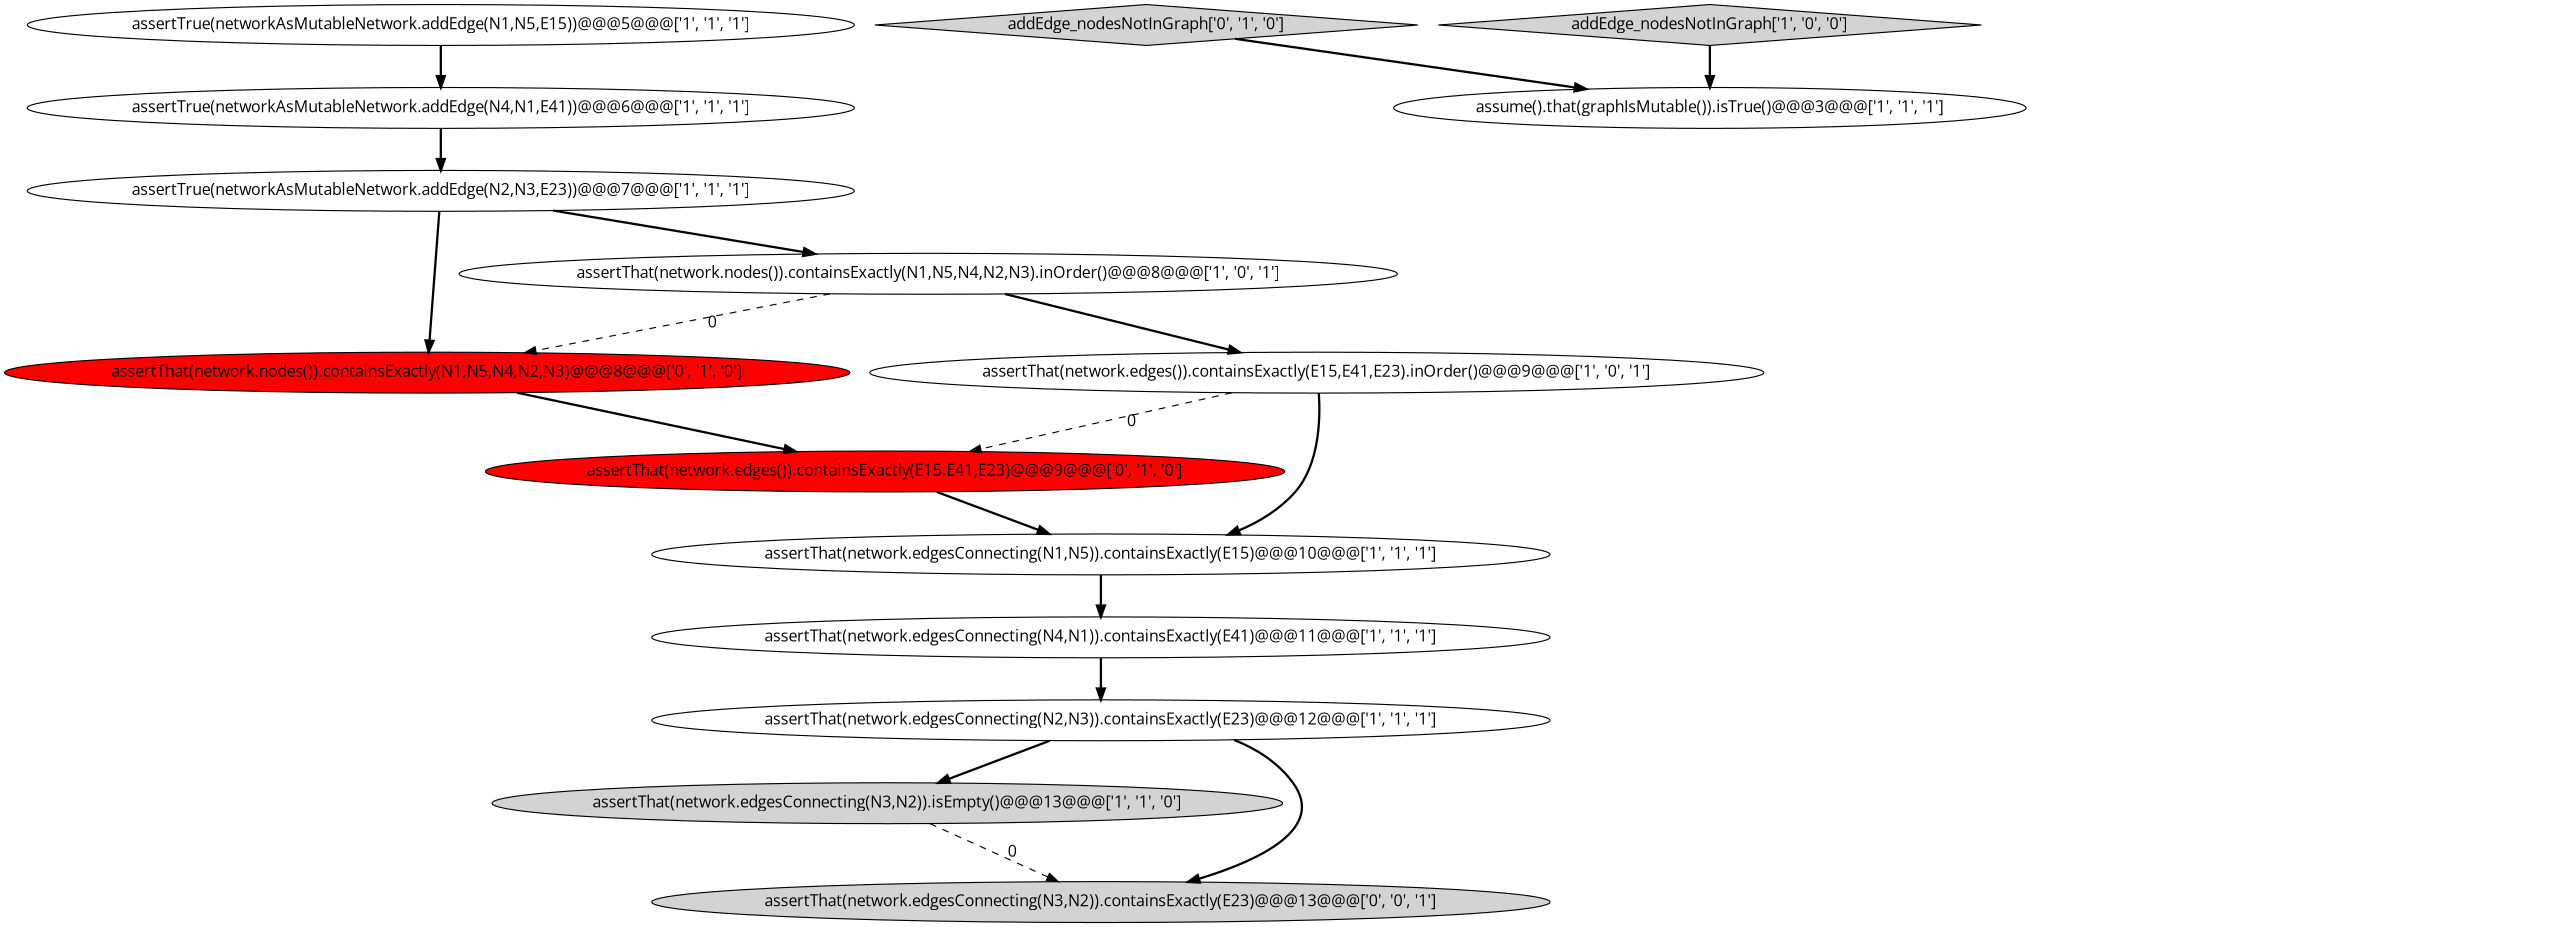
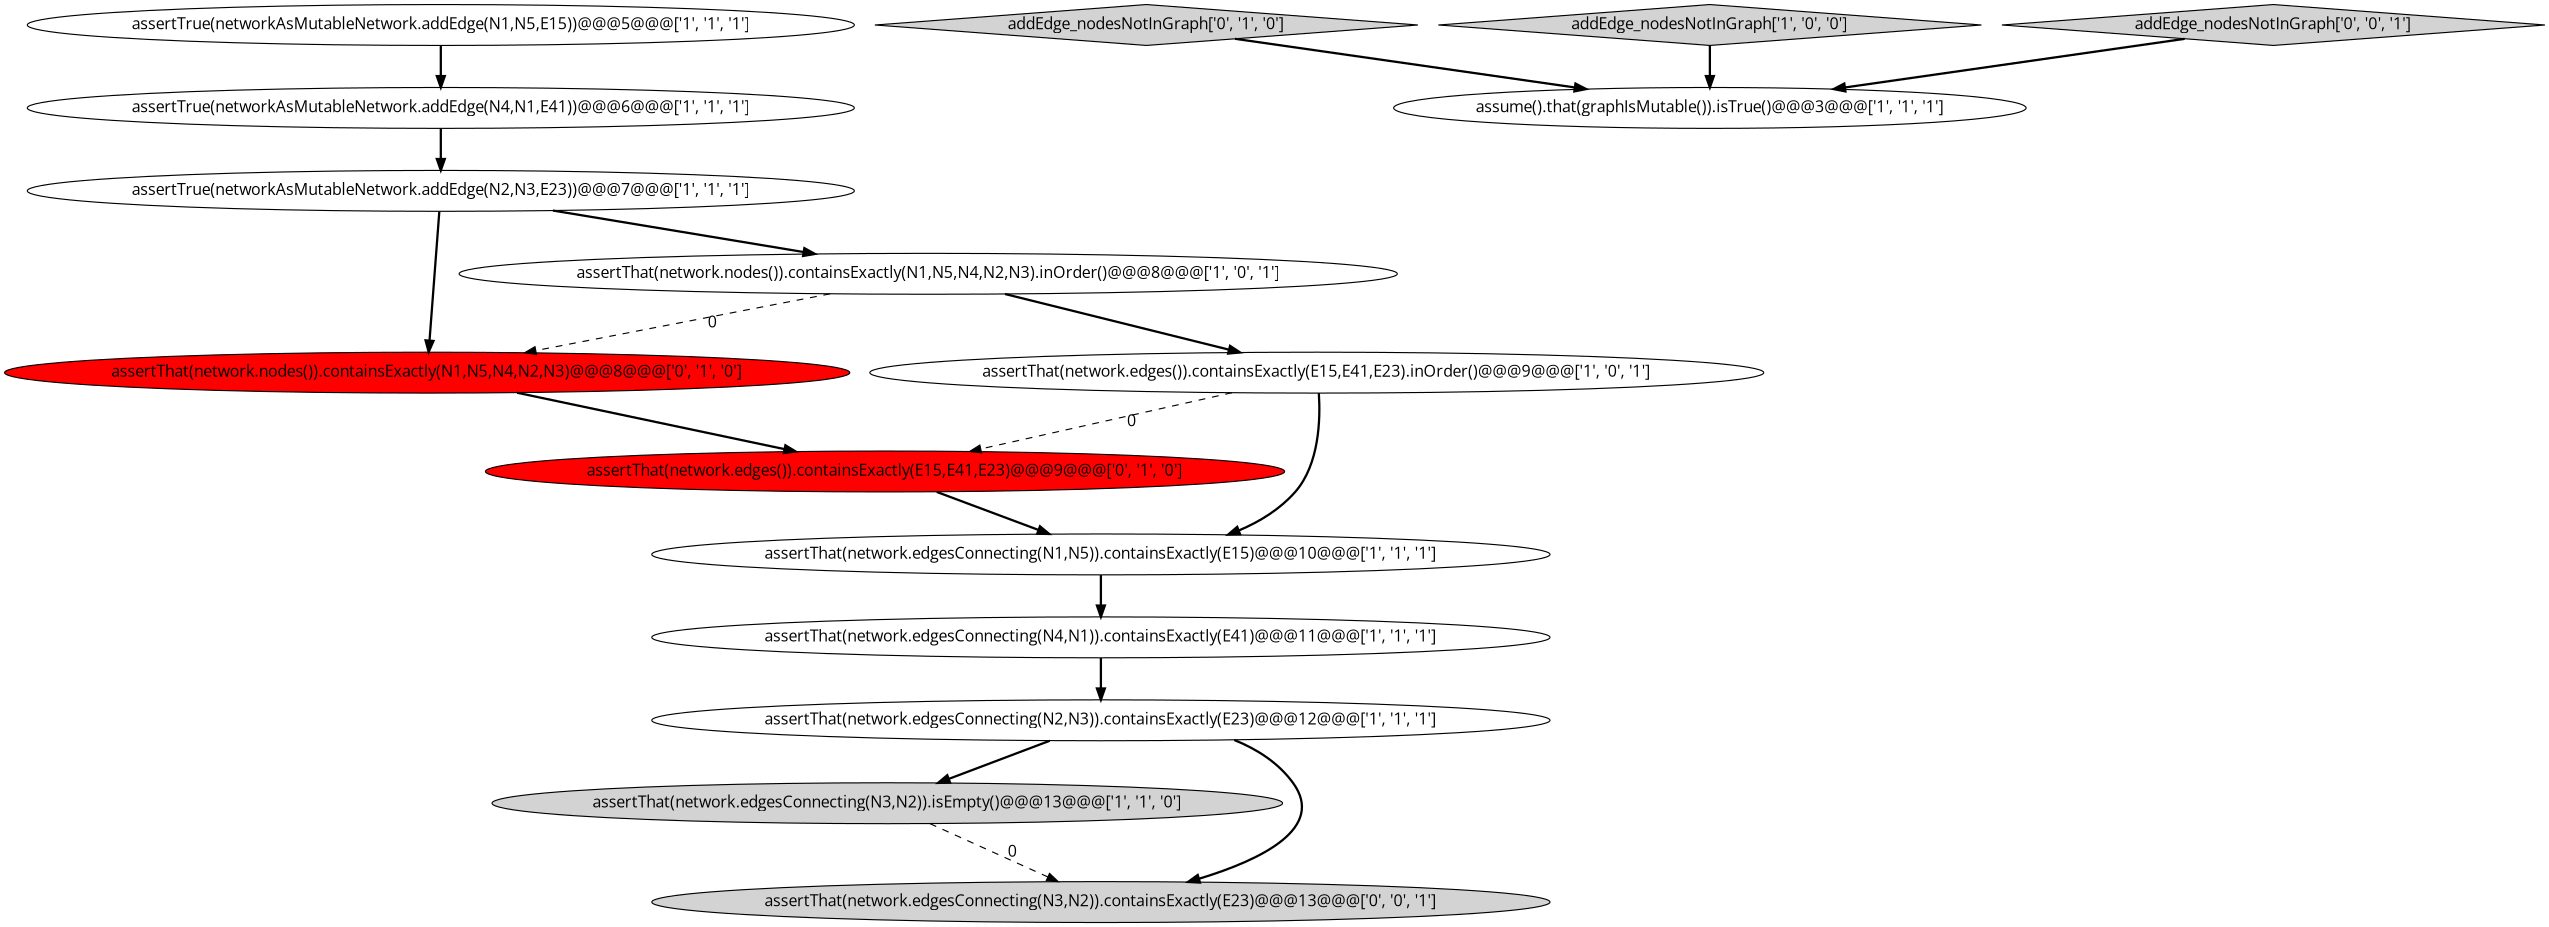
node "addEdge_nodesNotInGraph['0', '0', '1']": added
